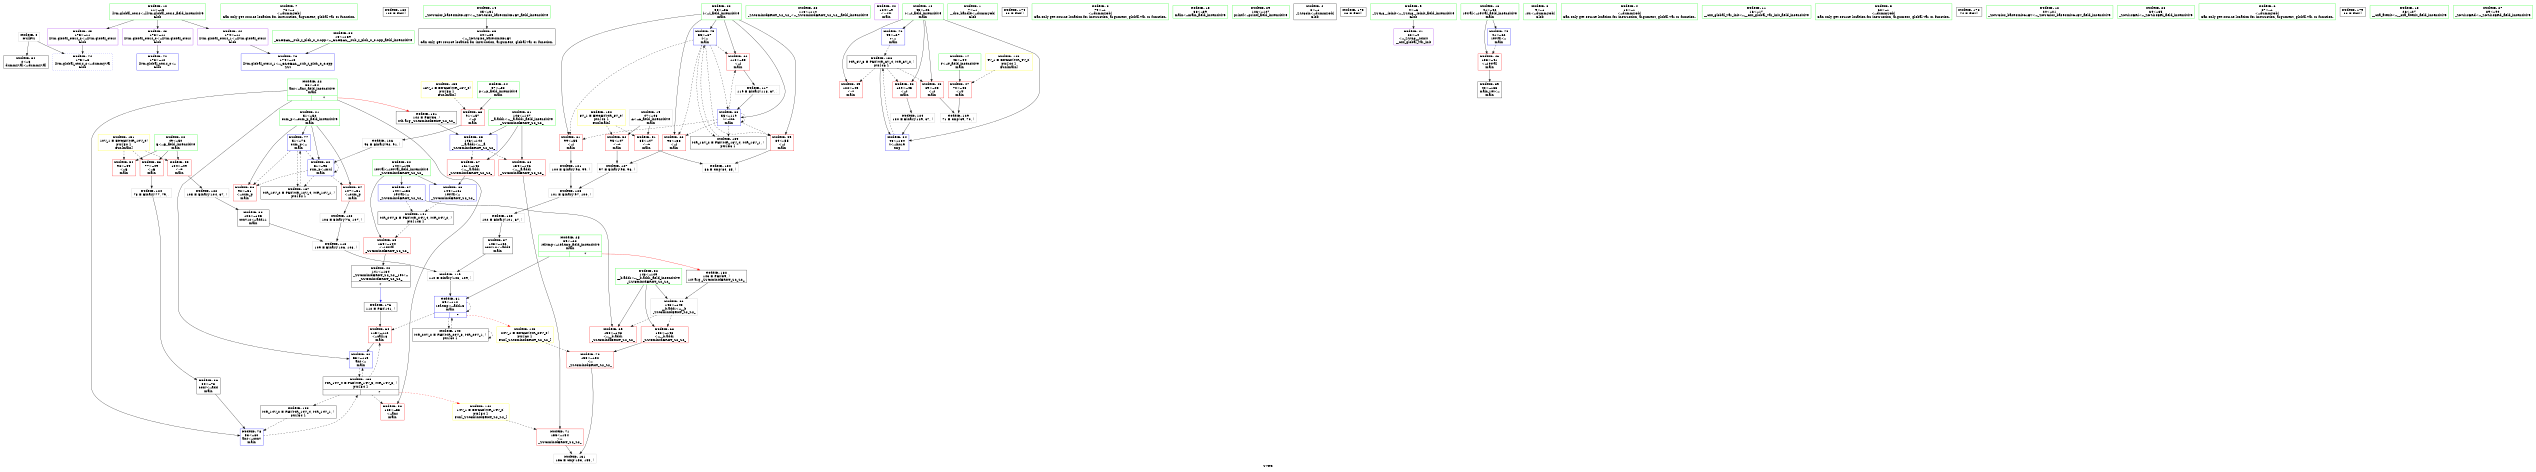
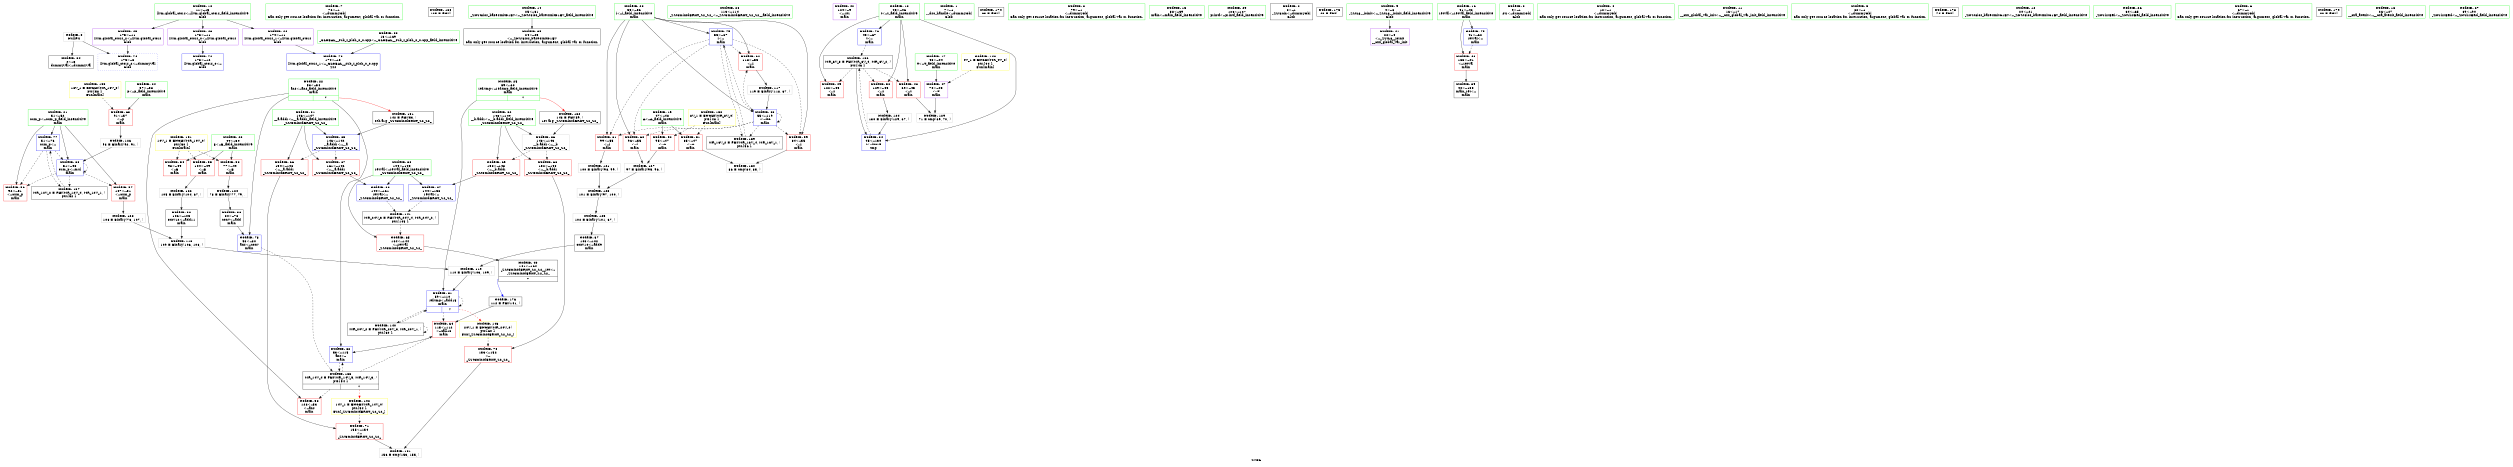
node "NodeID: 47": color red -> purple
node "NodeID: 19": color grey -> green
edge "NodeID: 87" -> "NodeID: 69": reversed
node "NodeID: 138": removed
